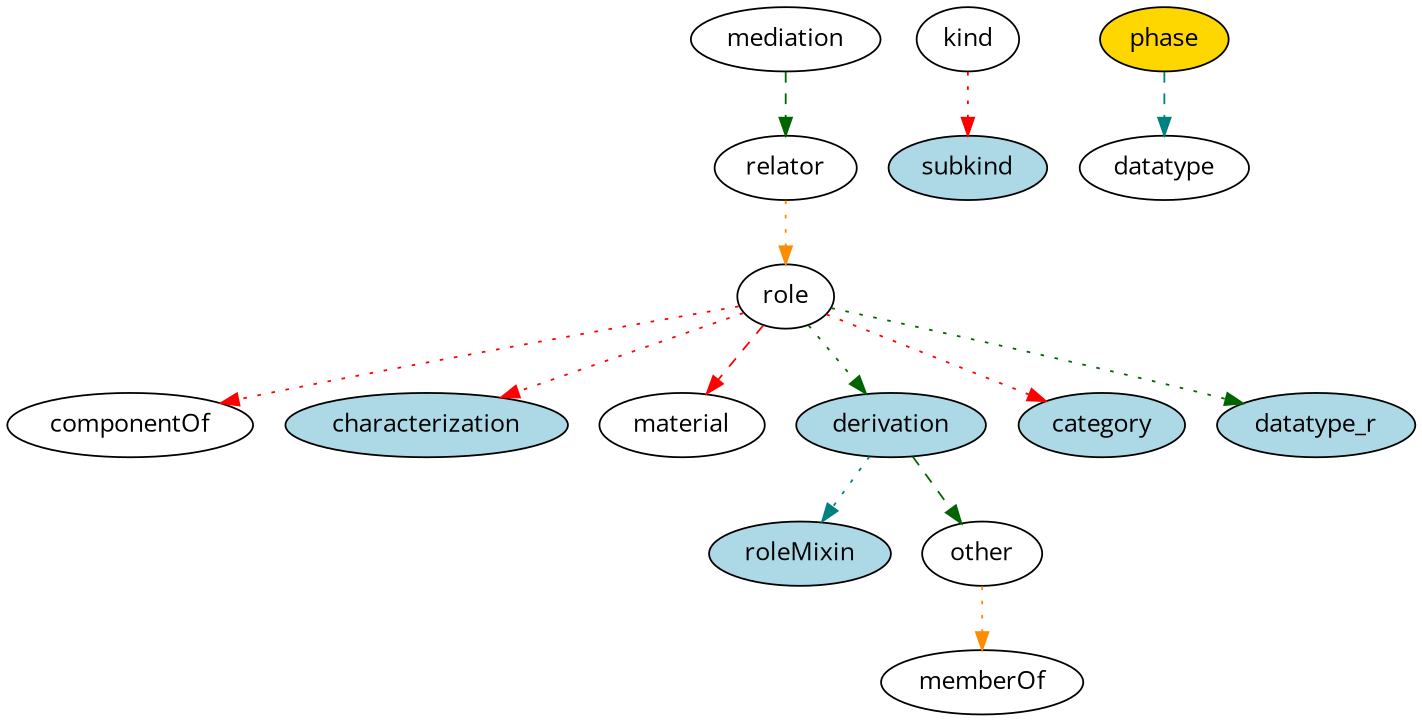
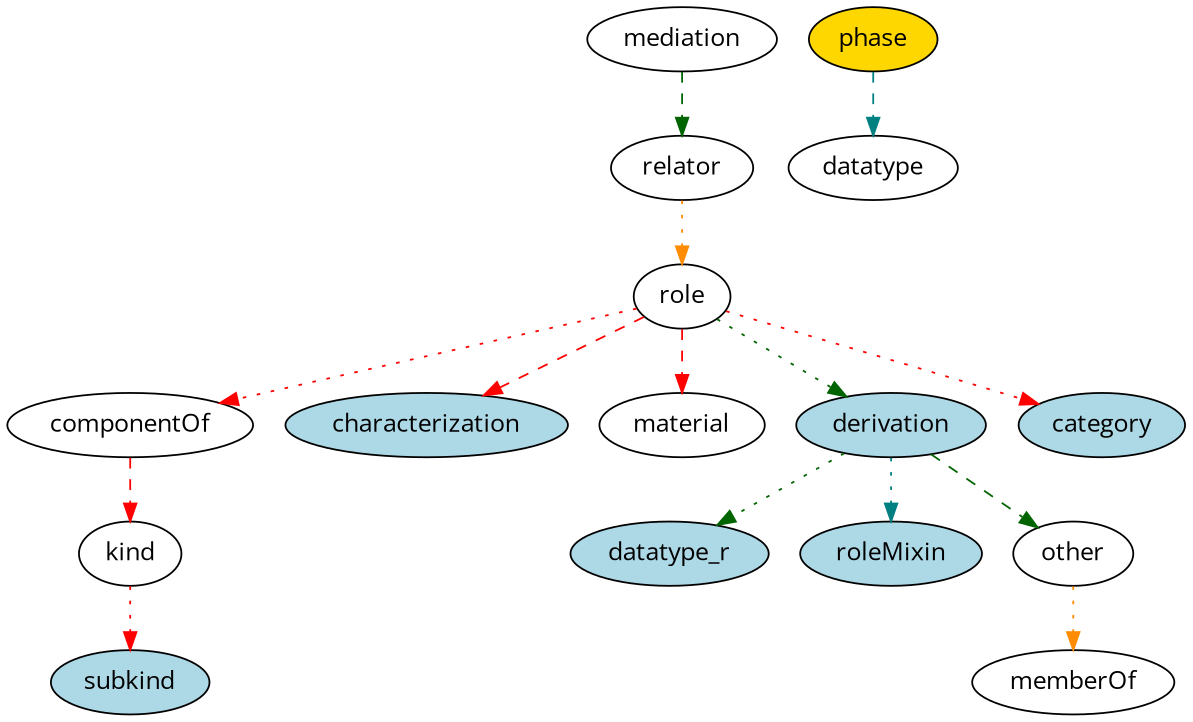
edge "role" -> "characterization": style dotted -> dashed
edge "role" -> "datatype_r": now "derivation" -> "datatype_r"
edge "componentOf" -> "kind": added
